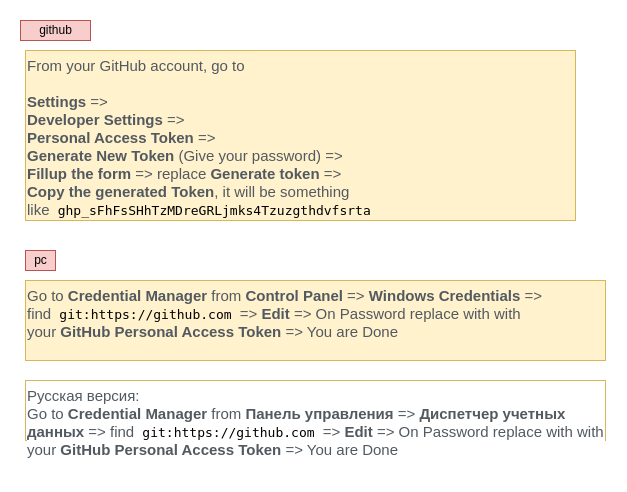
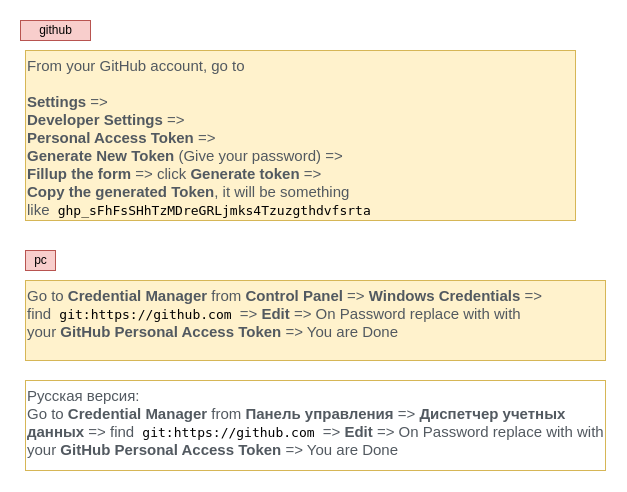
node "From your GitHub account, go to Settings => Developer Settings => Personal Access Token => Generate New Token (Give your password) => Fillup the form => replace Generate token => Copy the generated Token, it will be something like ghp_sFhFsSHhTzMDreGRLjmks4Tzuzgthdvfsrta": label "From your GitHub account, go to Settings => Developer Settings => Personal Access Token => Generate New Token (Give your password) => Fillup the form => replace Generate token => Copy the generated Token, it will be something like ghp_sFhFsSHhTzMDreGRLjmks4Tzuzgthdvfsrta" -> "From your GitHub account, go to Settings => Developer Settings => Personal Access Token => Generate New Token (Give your password) => Fillup the form => click Generate token => Copy the generated Token, it will be something like ghp_sFhFsSHhTzMDreGRLjmks4Tzuzgthdvfsrta"
node "Русская версия: Go to Credential Manager from Панель управления => Диспетчер учетных данных => find git:https://github.com => Edit => On Password replace with with your GitHub Personal Access Token => You are Done": size 580x60 -> 580x90
